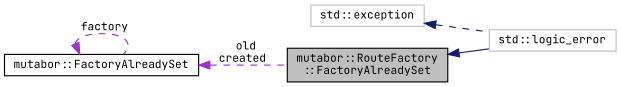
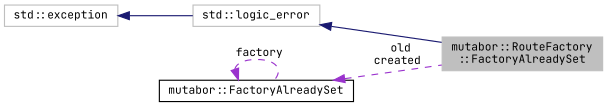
edge "std::logic_error" -> "std::exception": style dashed -> solid
edge "std::logic_error" -> "mutabor::RouteFactory ::FactoryAlreadySet": reversed
node "mutabor::RouteFactory ::FactoryAlreadySet": color black -> grey75
